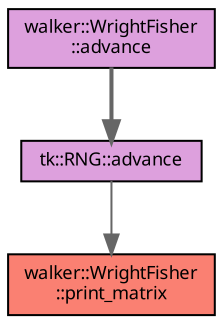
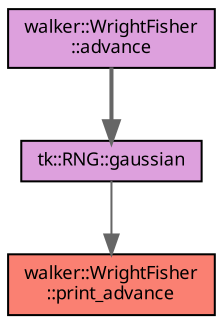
node "tk::RNG::advance": label "tk::RNG::advance" -> "tk::RNG::gaussian"
node "walker::WrightFisher ::print_matrix": label "walker::WrightFisher ::print_matrix" -> "walker::WrightFisher ::print_advance"
